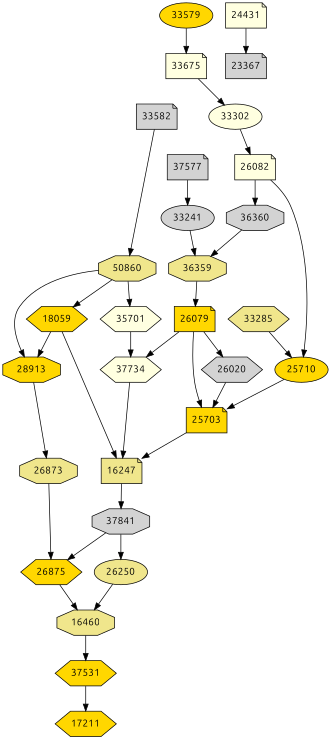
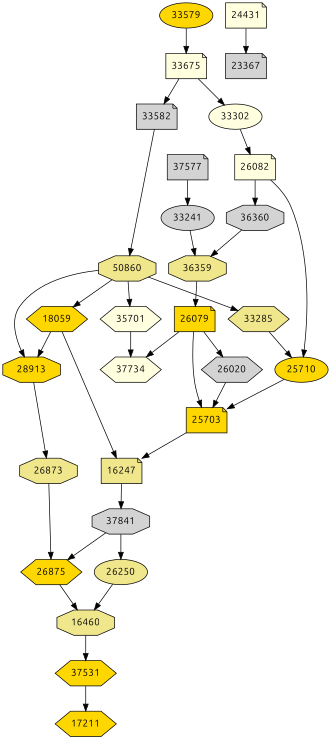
edge "33675" -> "33582": added
edge "50860" -> "33285": added
edge "37734" -> "16247": removed
